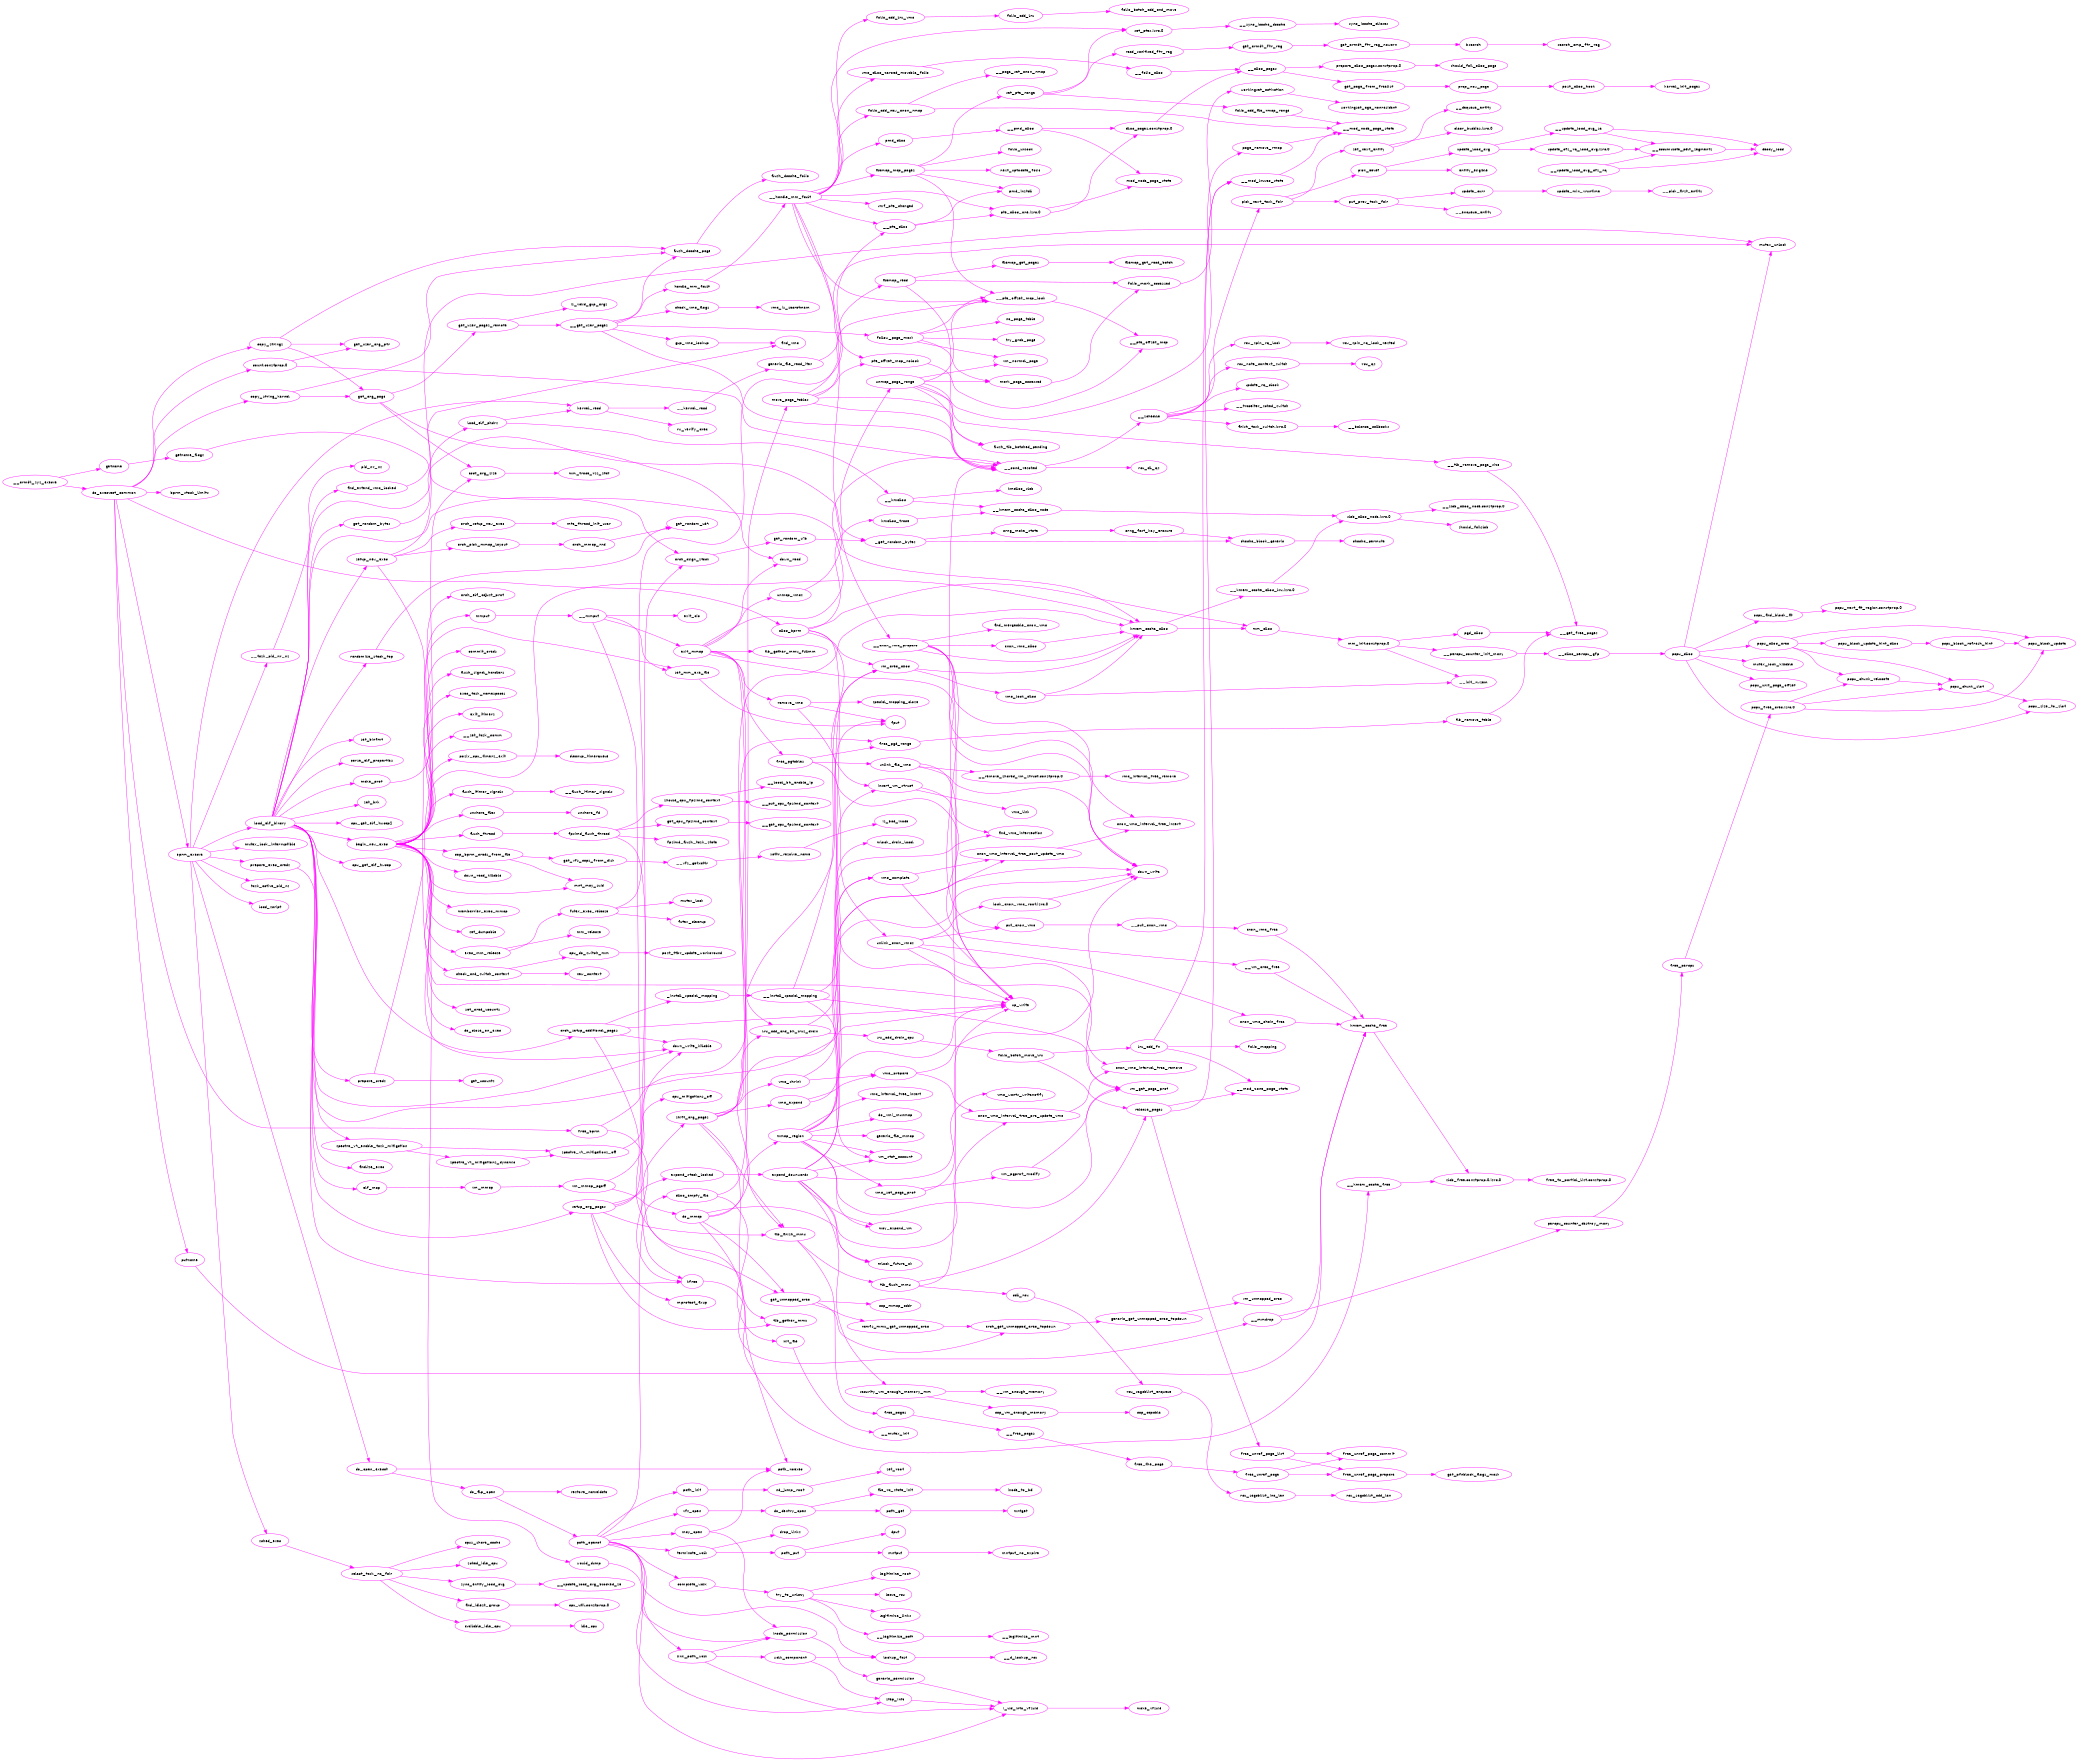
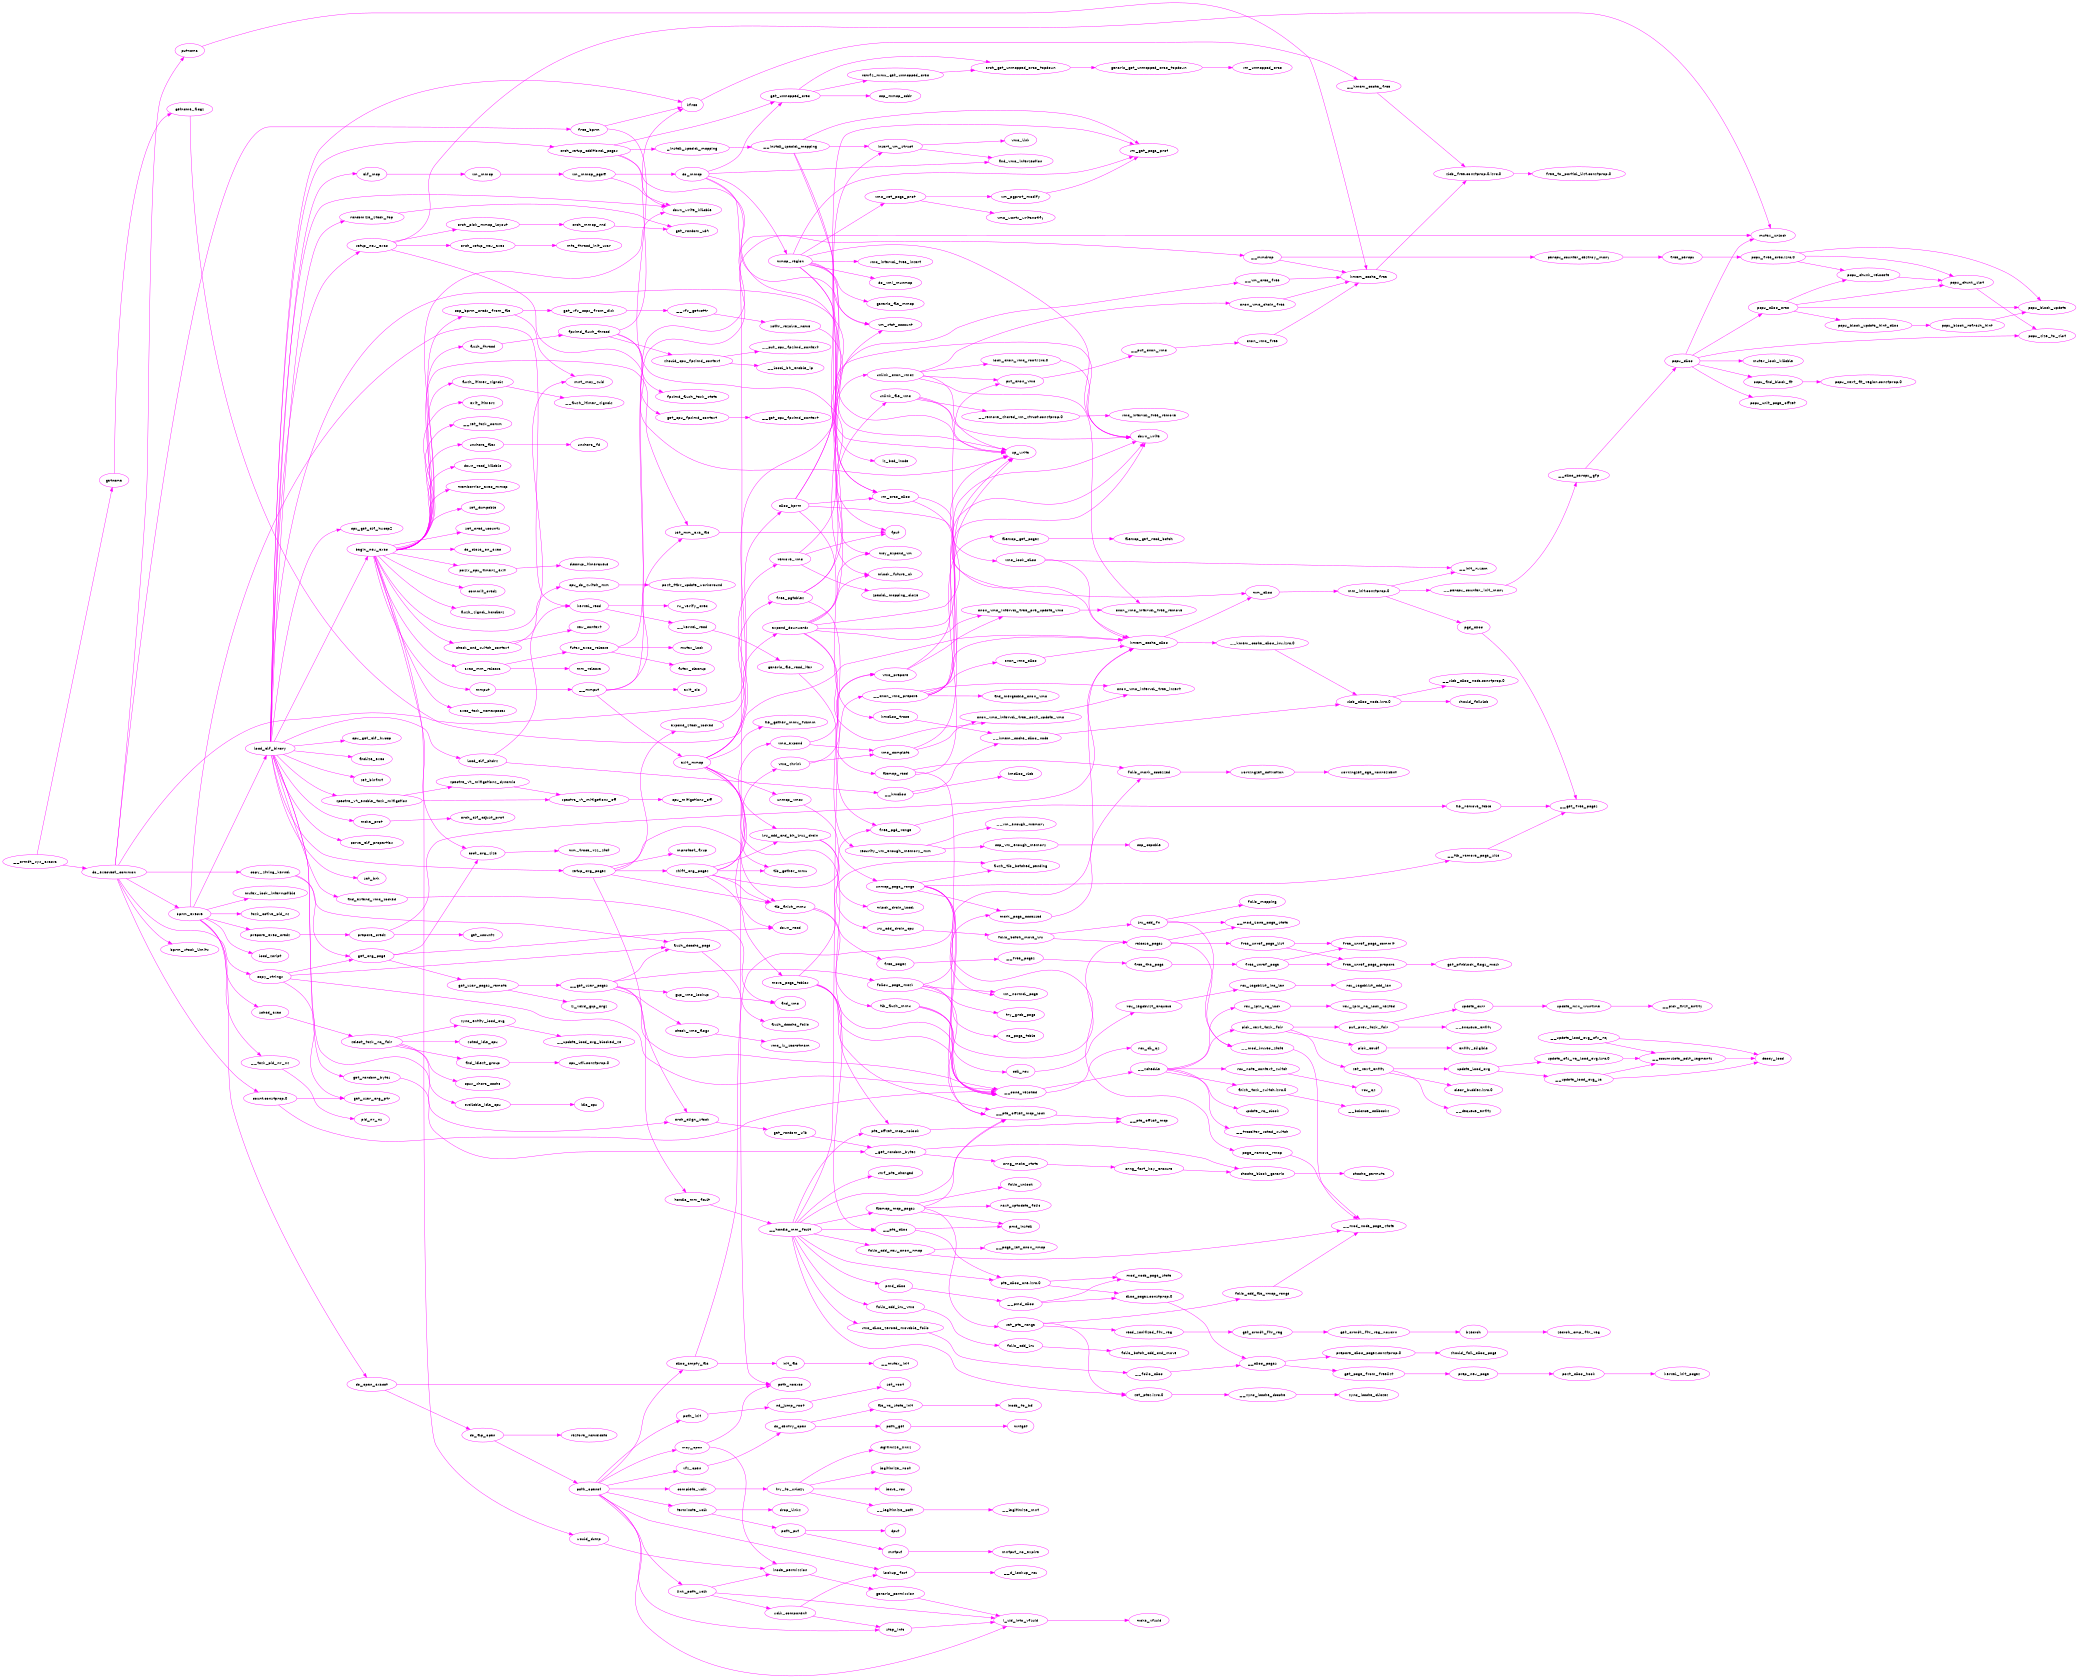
edge "pick_eevdf" -> "update_load_avg": now "set_next_entity" -> "update_load_avg"
edge "copy_strings" -> "__cond_resched": added
